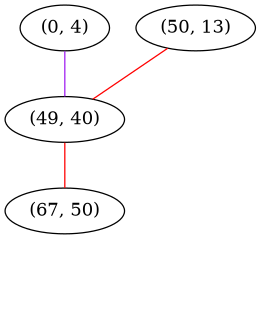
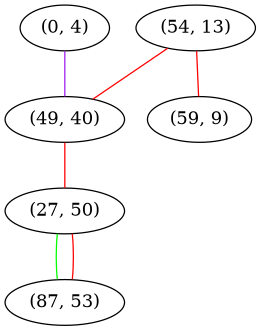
node "(50, 13)": label "(50, 13)" -> "(54, 13)"
node "(59, 9)": added
node "(67, 50)": label "(67, 50)" -> "(27, 50)"
node "(87, 53)": added
